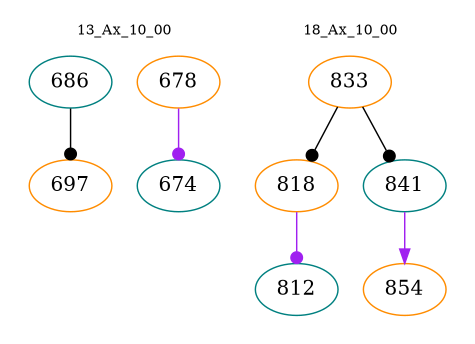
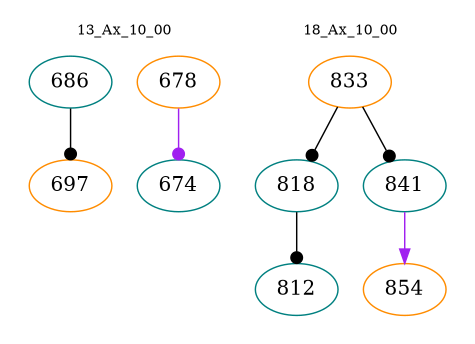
node "818": color darkorange -> teal
edge "818" -> "812": color purple -> black
